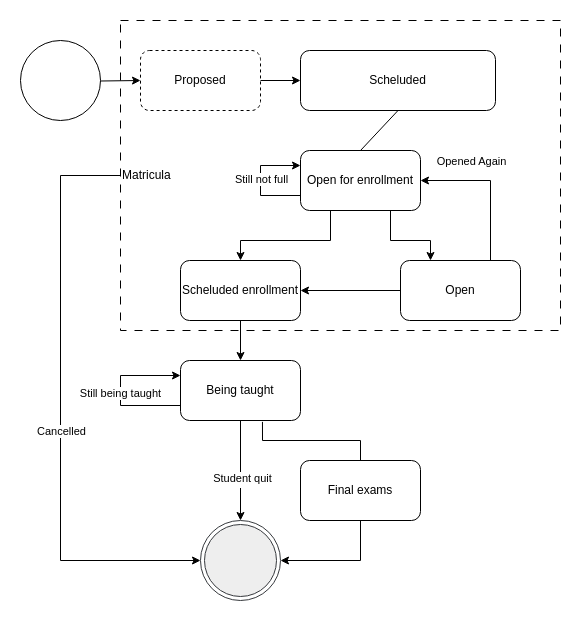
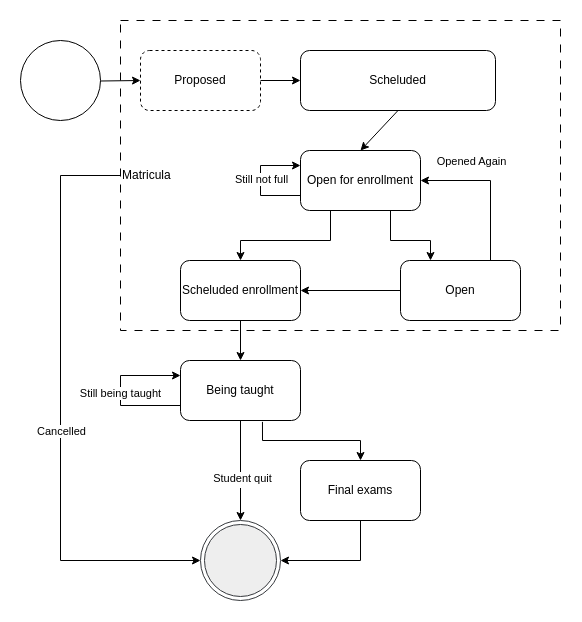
edge "Scheluded" -- "Open for enrollment": arrowhead none -> classic
edge "Being taught" -- "Final exams": arrowhead none -> classic
